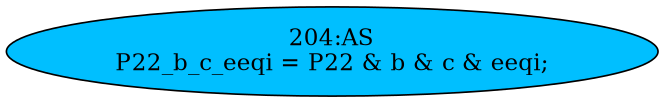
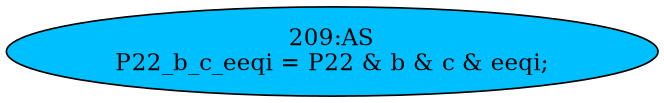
node "204:AS P22_b_c_eeqi = P22 & b & c & eeqi;": label "204:AS P22_b_c_eeqi = P22 & b & c & eeqi;" -> "209:AS P22_b_c_eeqi = P22 & b & c & eeqi;"
